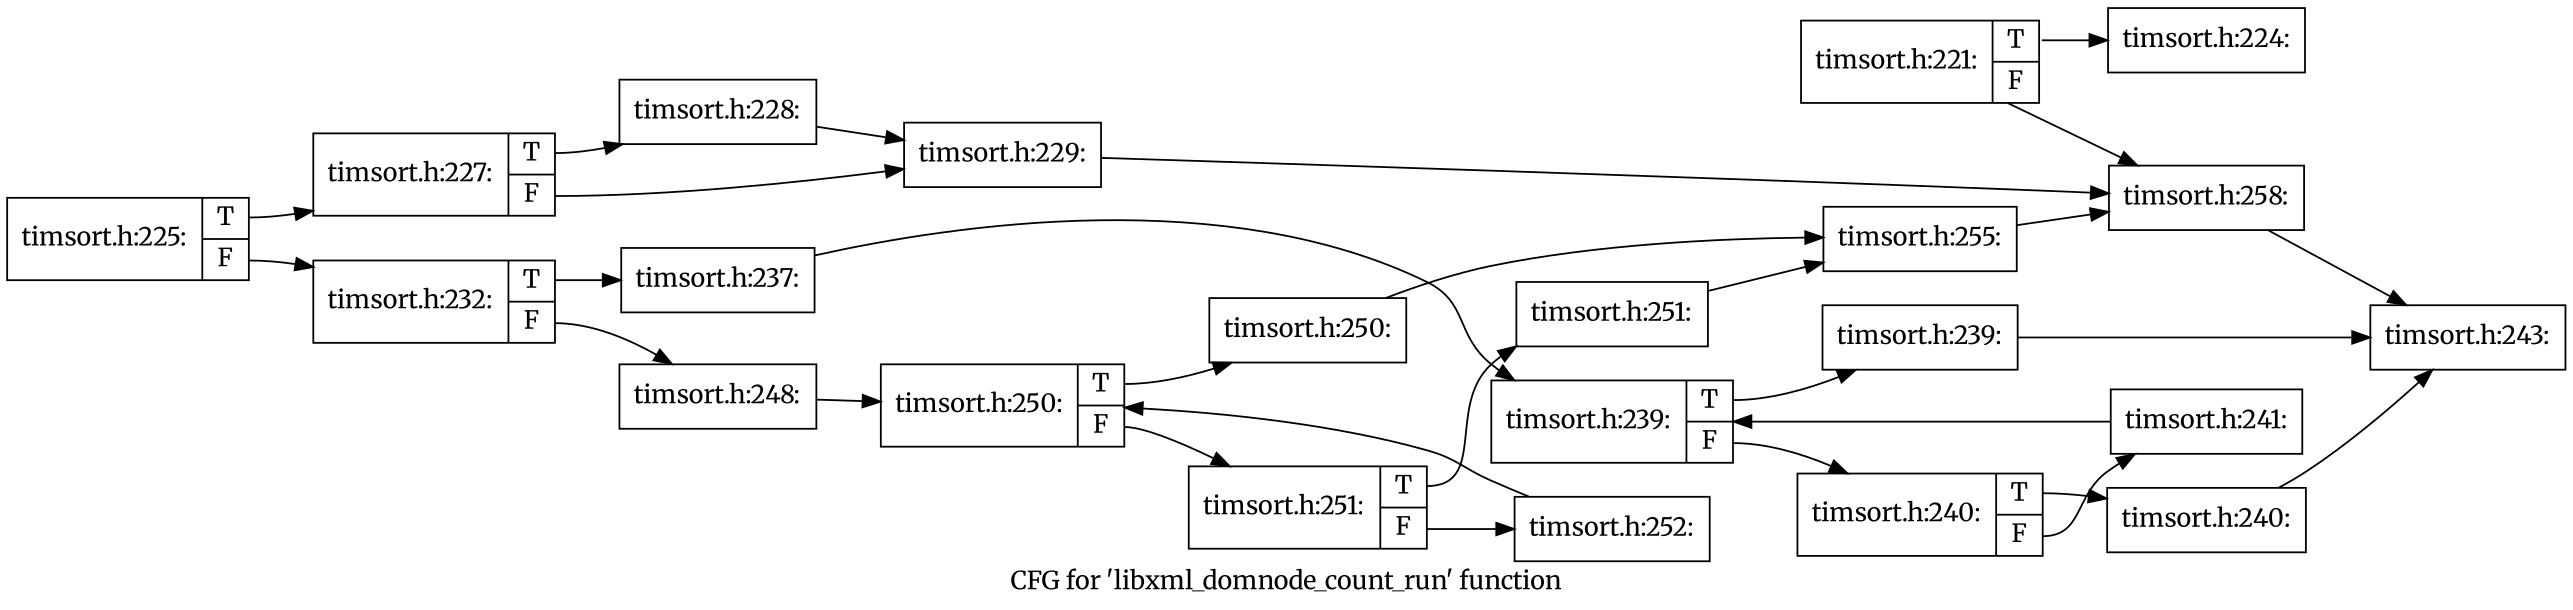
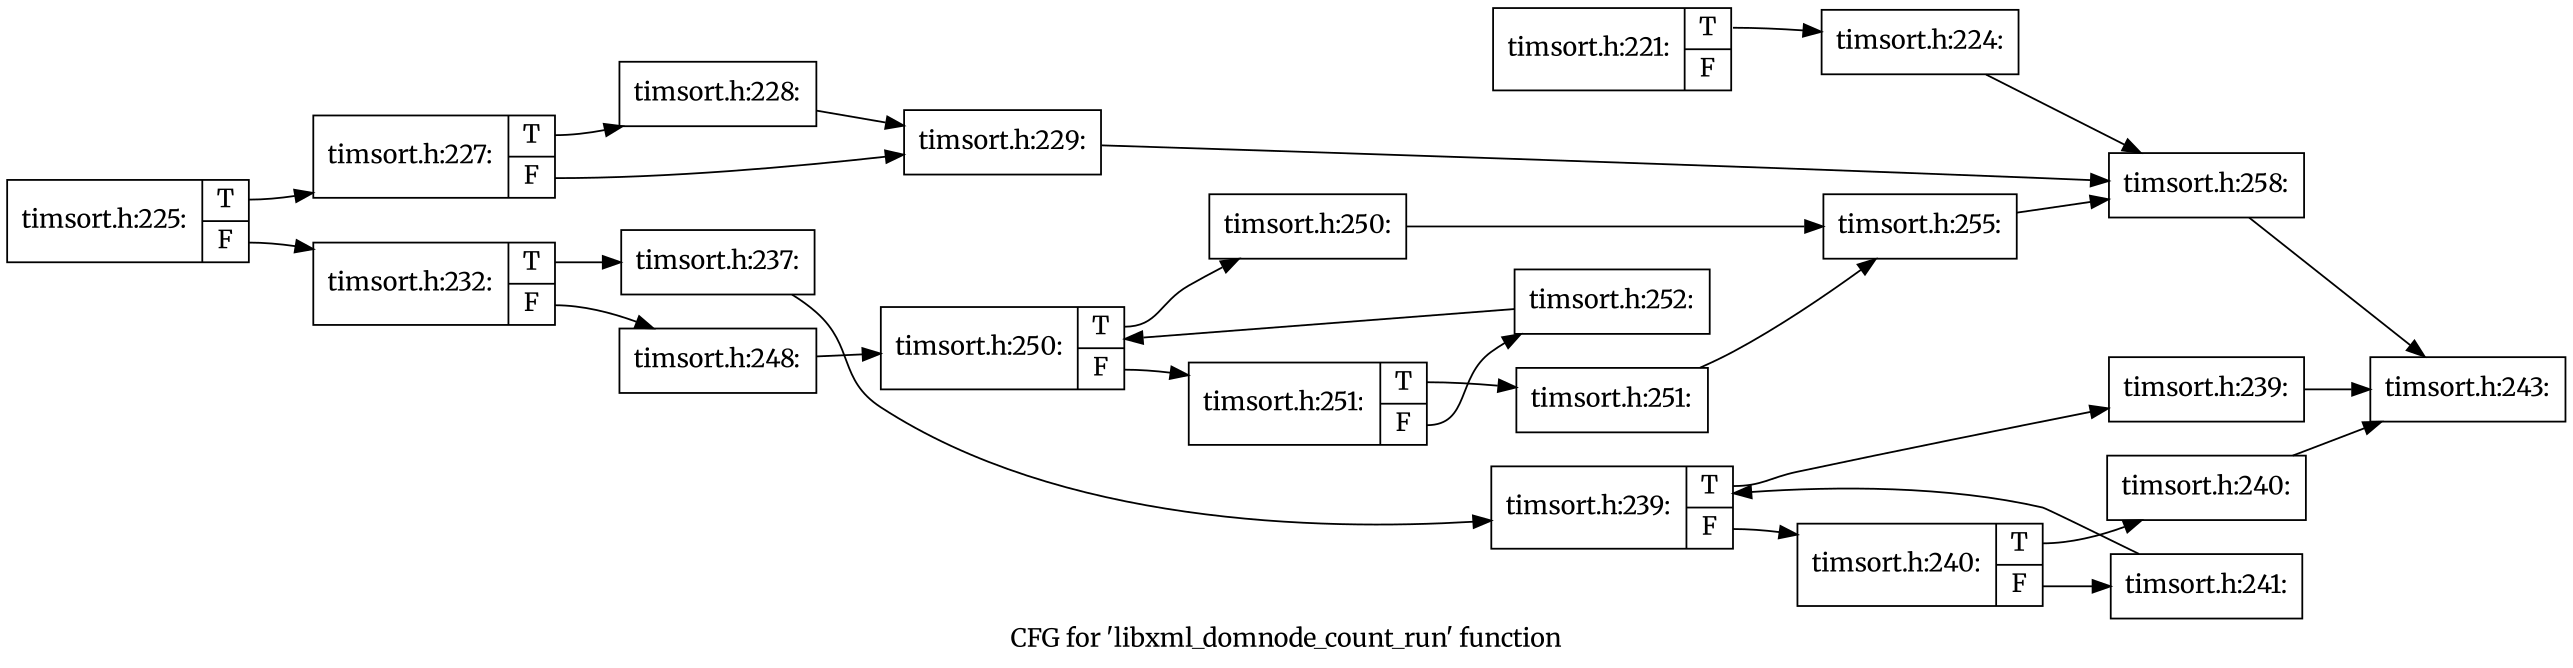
edge "timsort.h:221:" -> "timsort.h:258:": now "timsort.h:224:" -> "timsort.h:258:"
